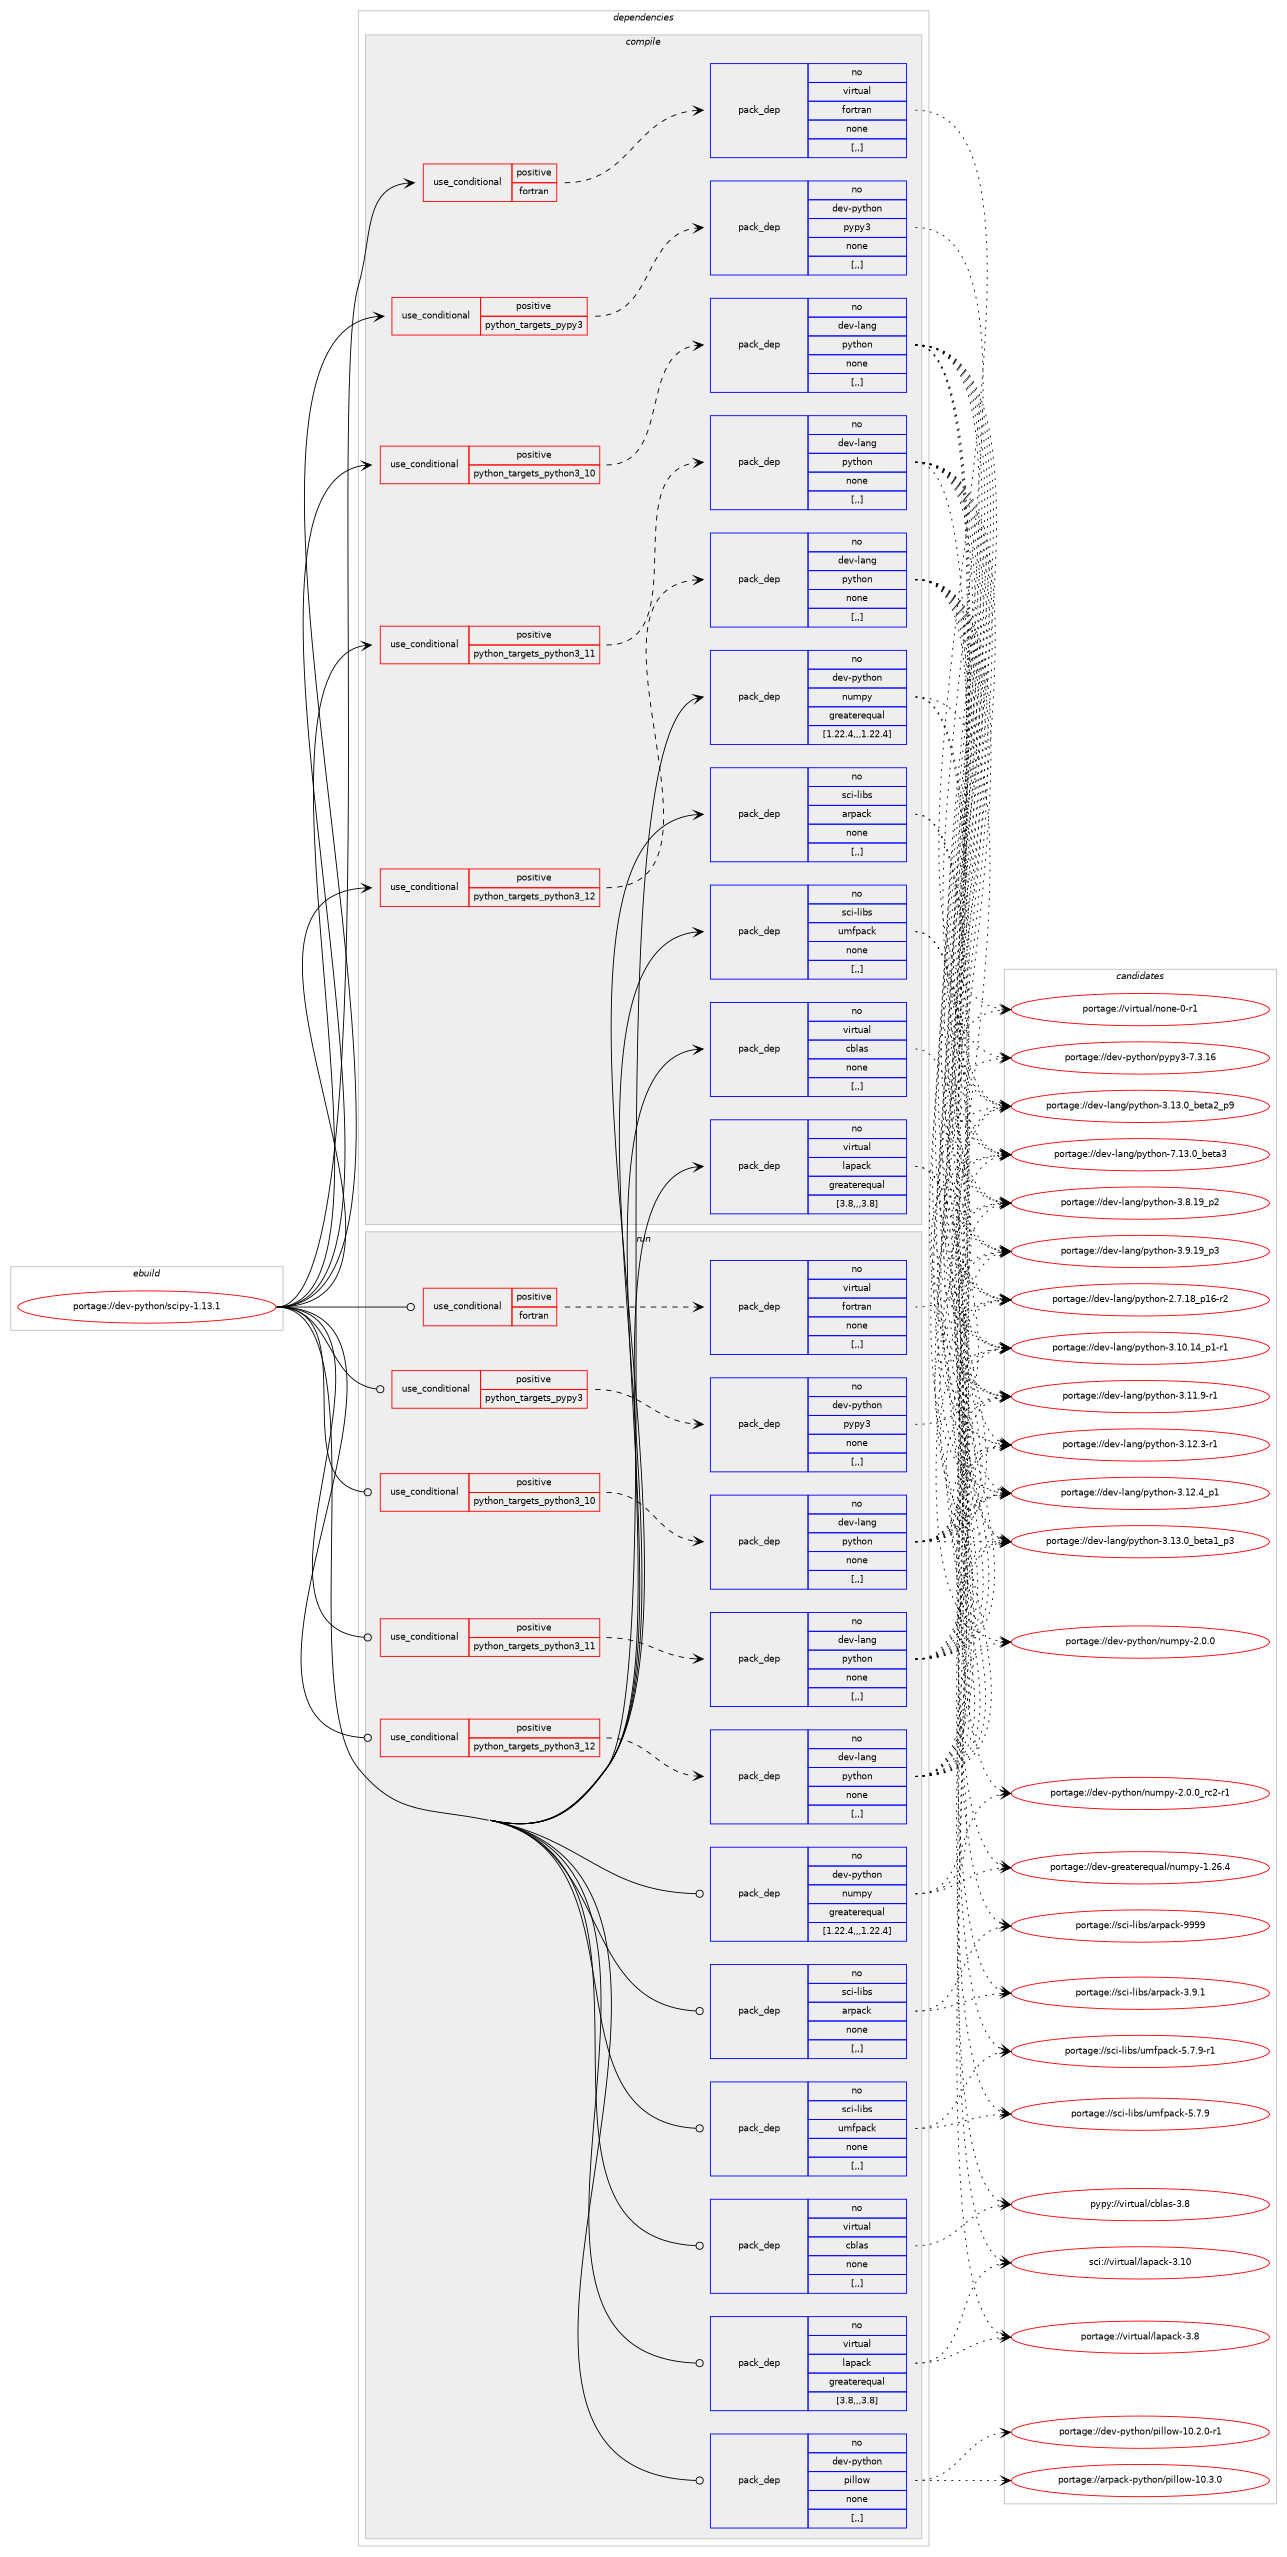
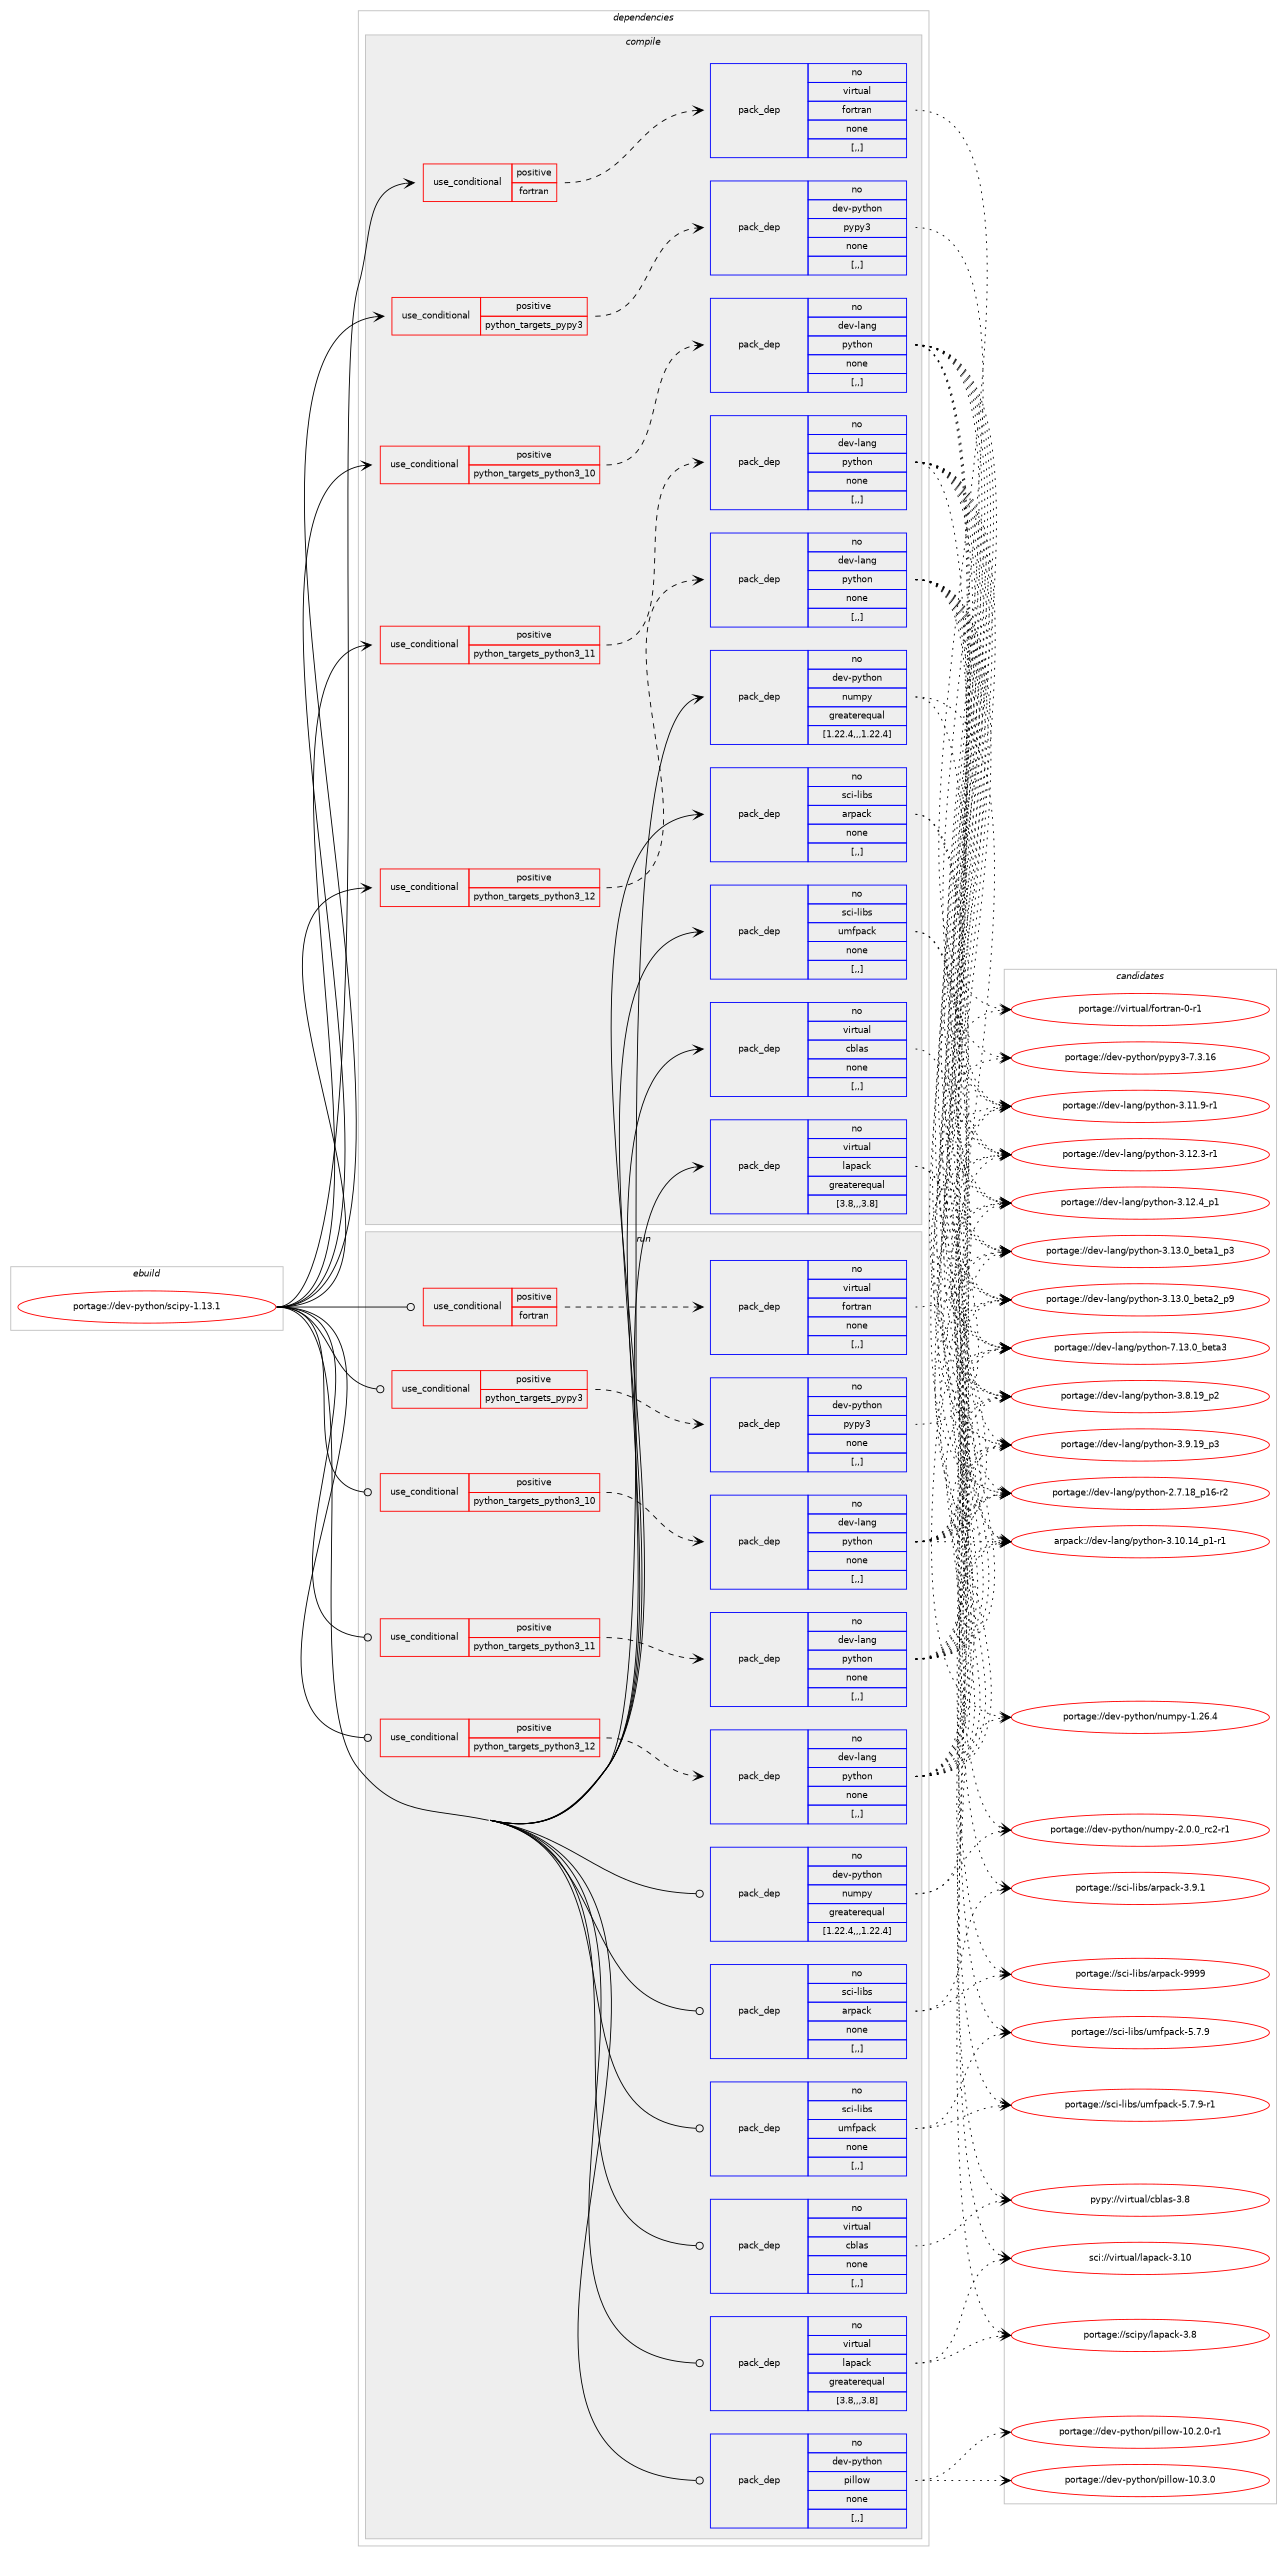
node "portage://virtual/none-0-r1": label "portage://virtual/none-0-r1" -> "portage://virtual/fortran-0-r1"
node "portage://dev-lang/python-3.10.14_p1-r1": label "portage://dev-lang/python-3.10.14_p1-r1" -> "arpack://dev-lang/python-3.10.14_p1-r1"
node "portage://dev-python/numpy-2.0.0": removed
node "portage://dev-greaterequal/numpy-1.26.4": label "portage://dev-greaterequal/numpy-1.26.4" -> "portage://dev-python/numpy-1.26.4"
node "portage://virtual/lapack-3.8": label "portage://virtual/lapack-3.8" -> "portage://scipy/lapack-3.8"
node "portage://arpack-python/pillow-10.3.0": label "portage://arpack-python/pillow-10.3.0" -> "portage://dev-python/pillow-10.3.0"
